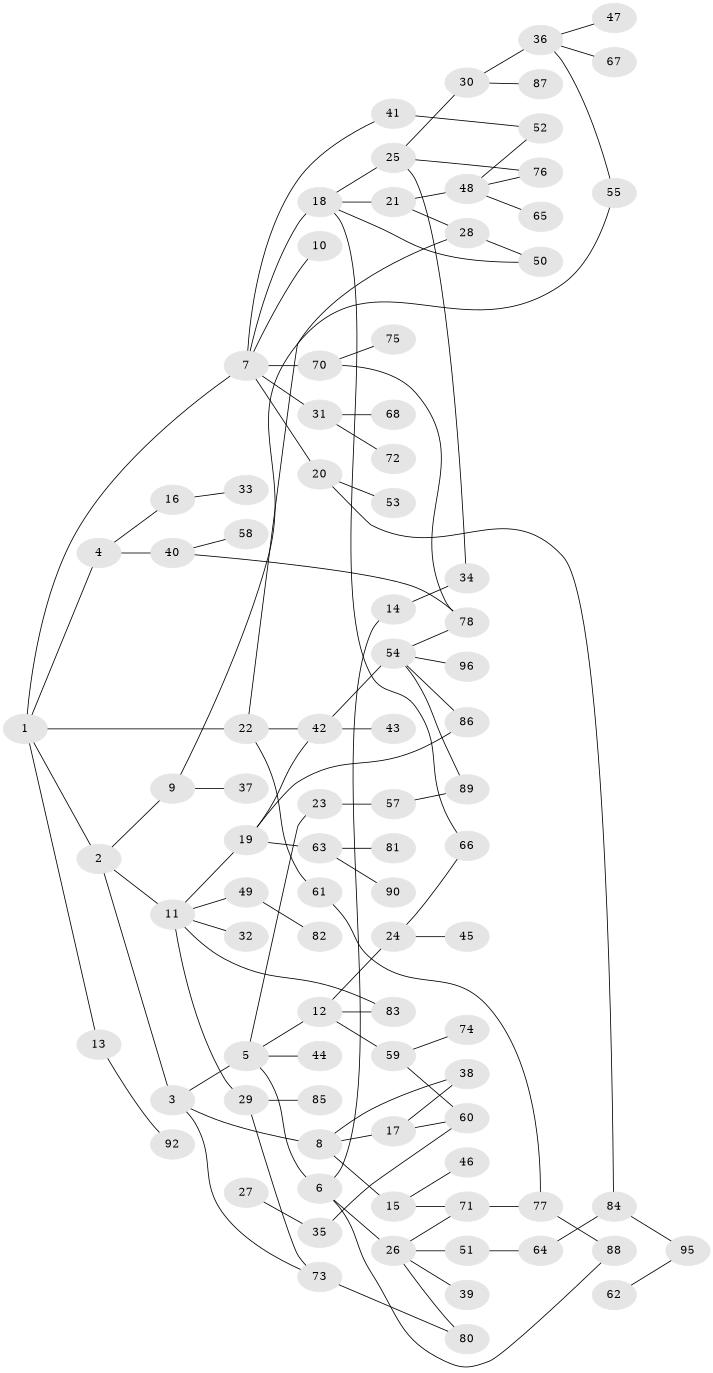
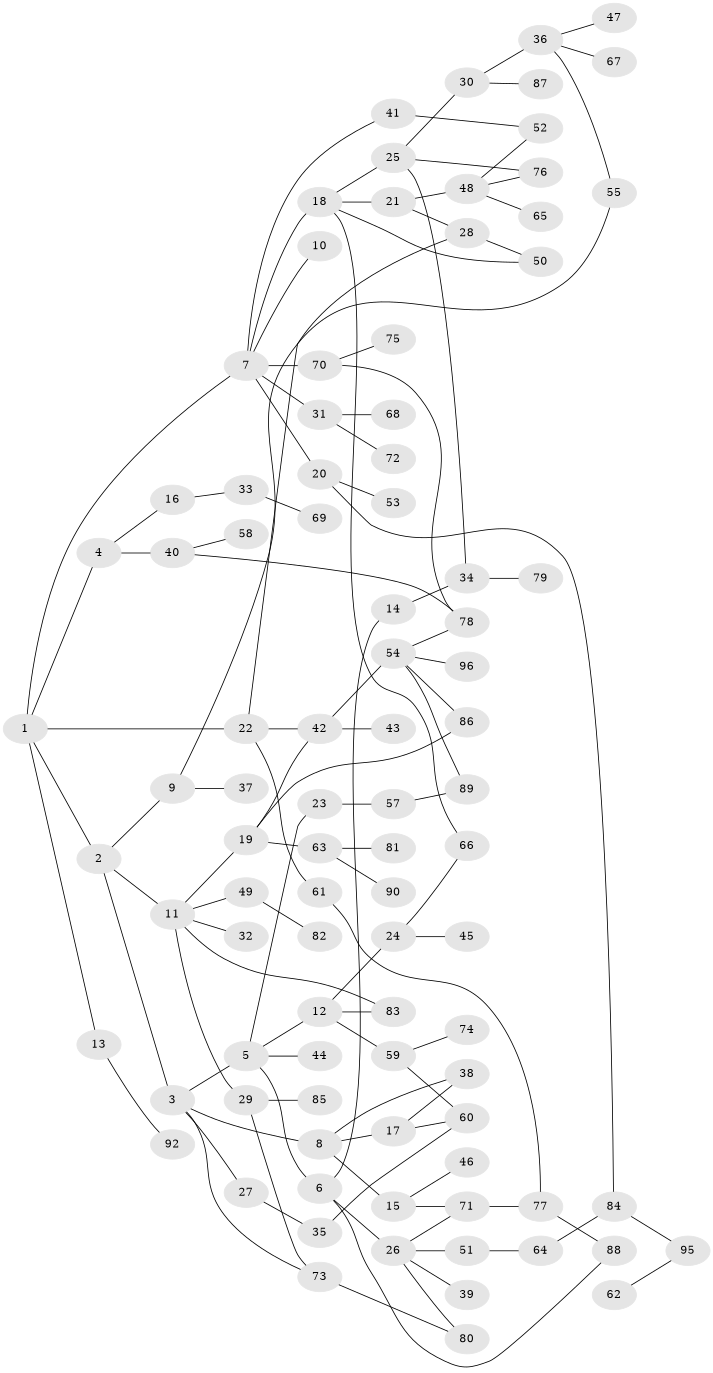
node "69": added
node "79": added
edge "3" -- "27": added
